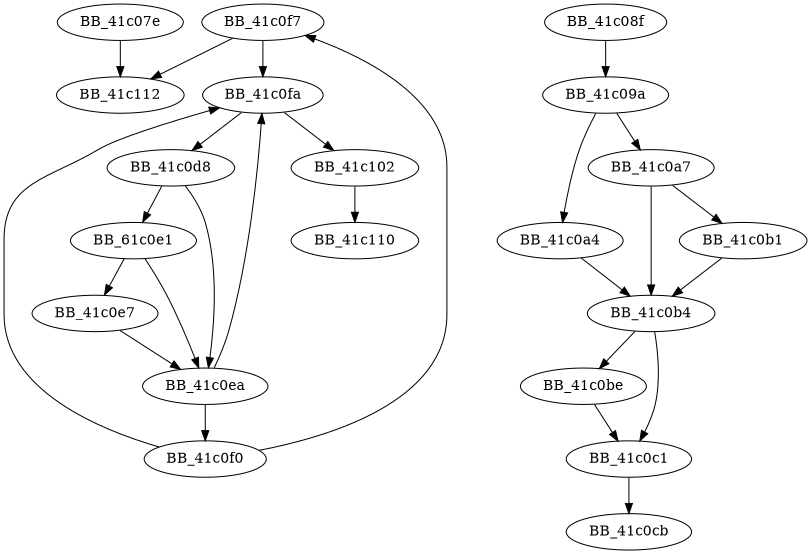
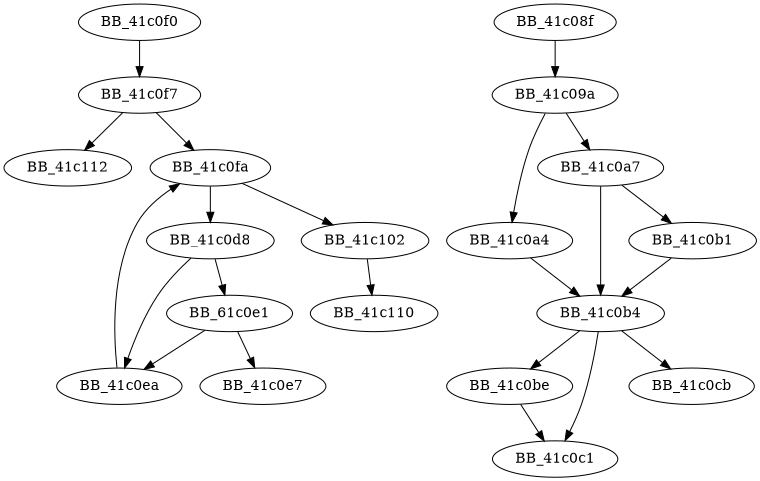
node "BB_41c07e": removed
edge "BB_41c0f0" -> "BB_41c0fa": removed
edge "BB_41c0e7" -> "BB_41c0ea": removed
edge "BB_41c0ea" -> "BB_41c0f0": removed
edge "BB_41c0c1" -> "BB_41c0cb": now "BB_41c0b4" -> "BB_41c0cb"
